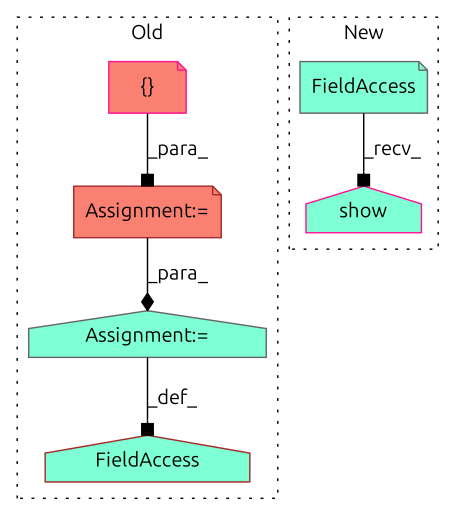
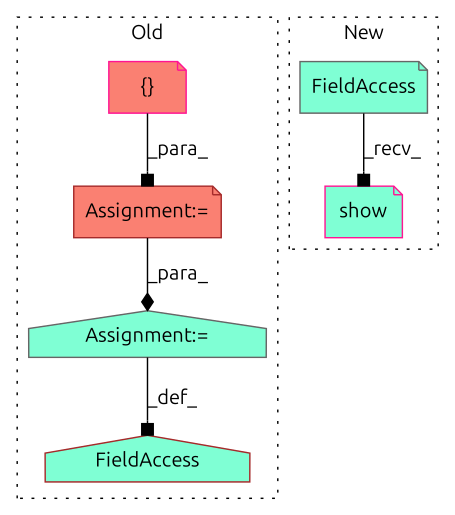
node "show": shape house -> note
